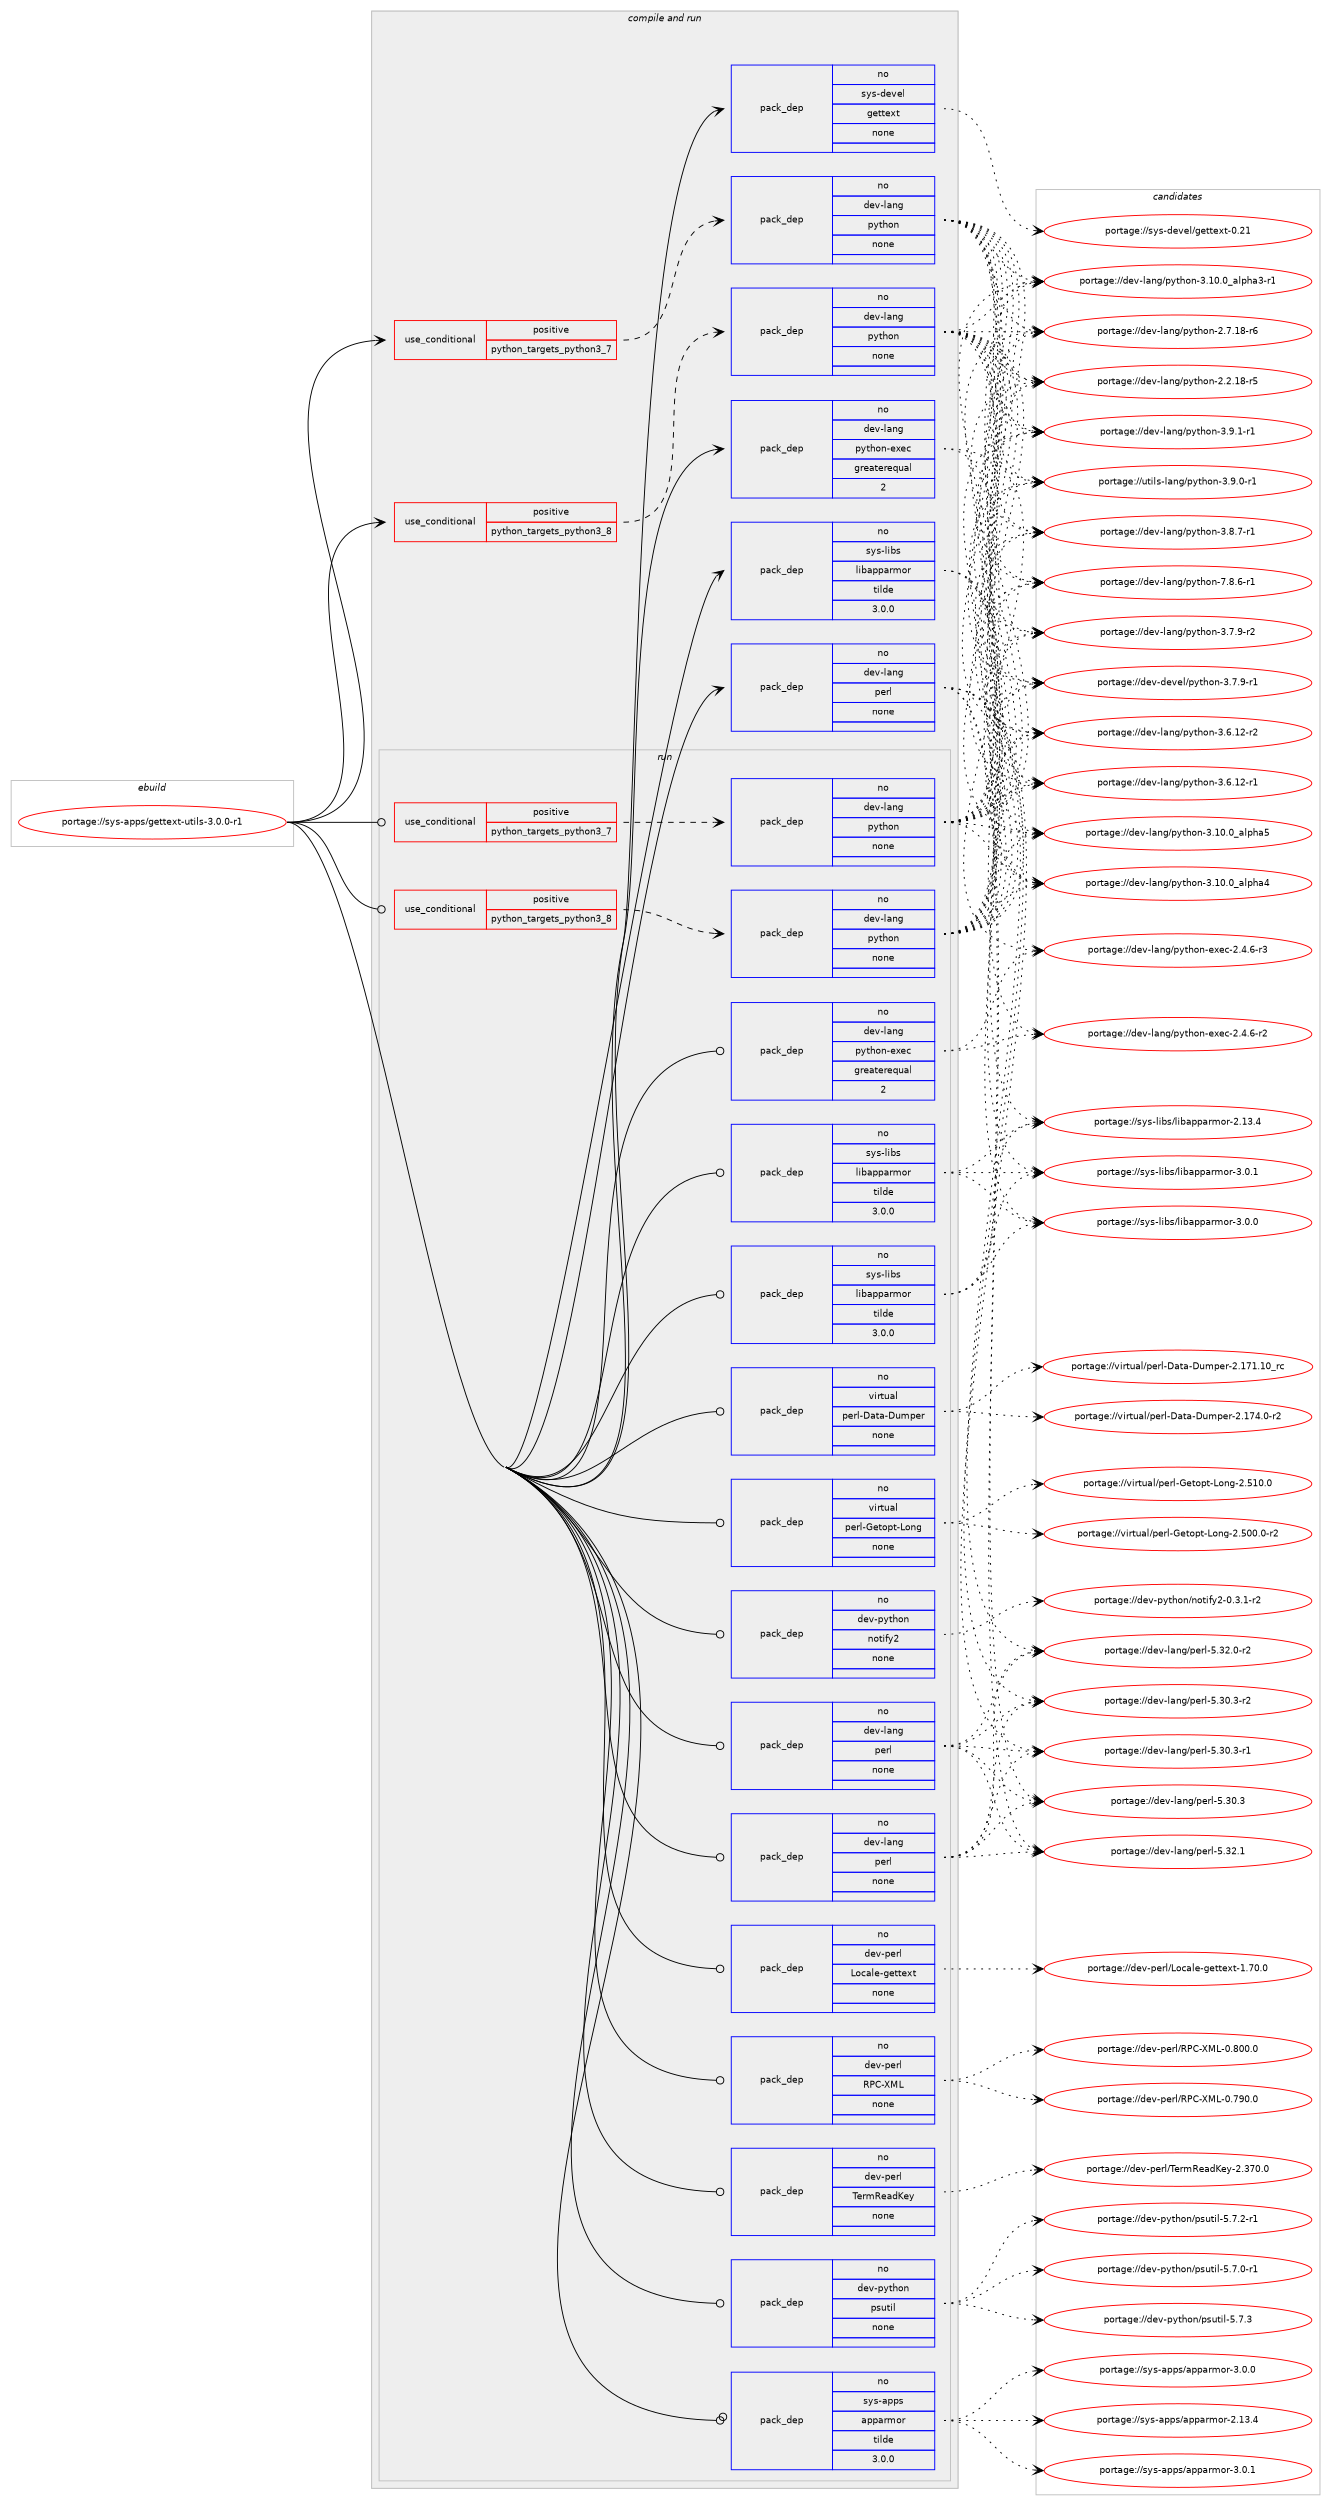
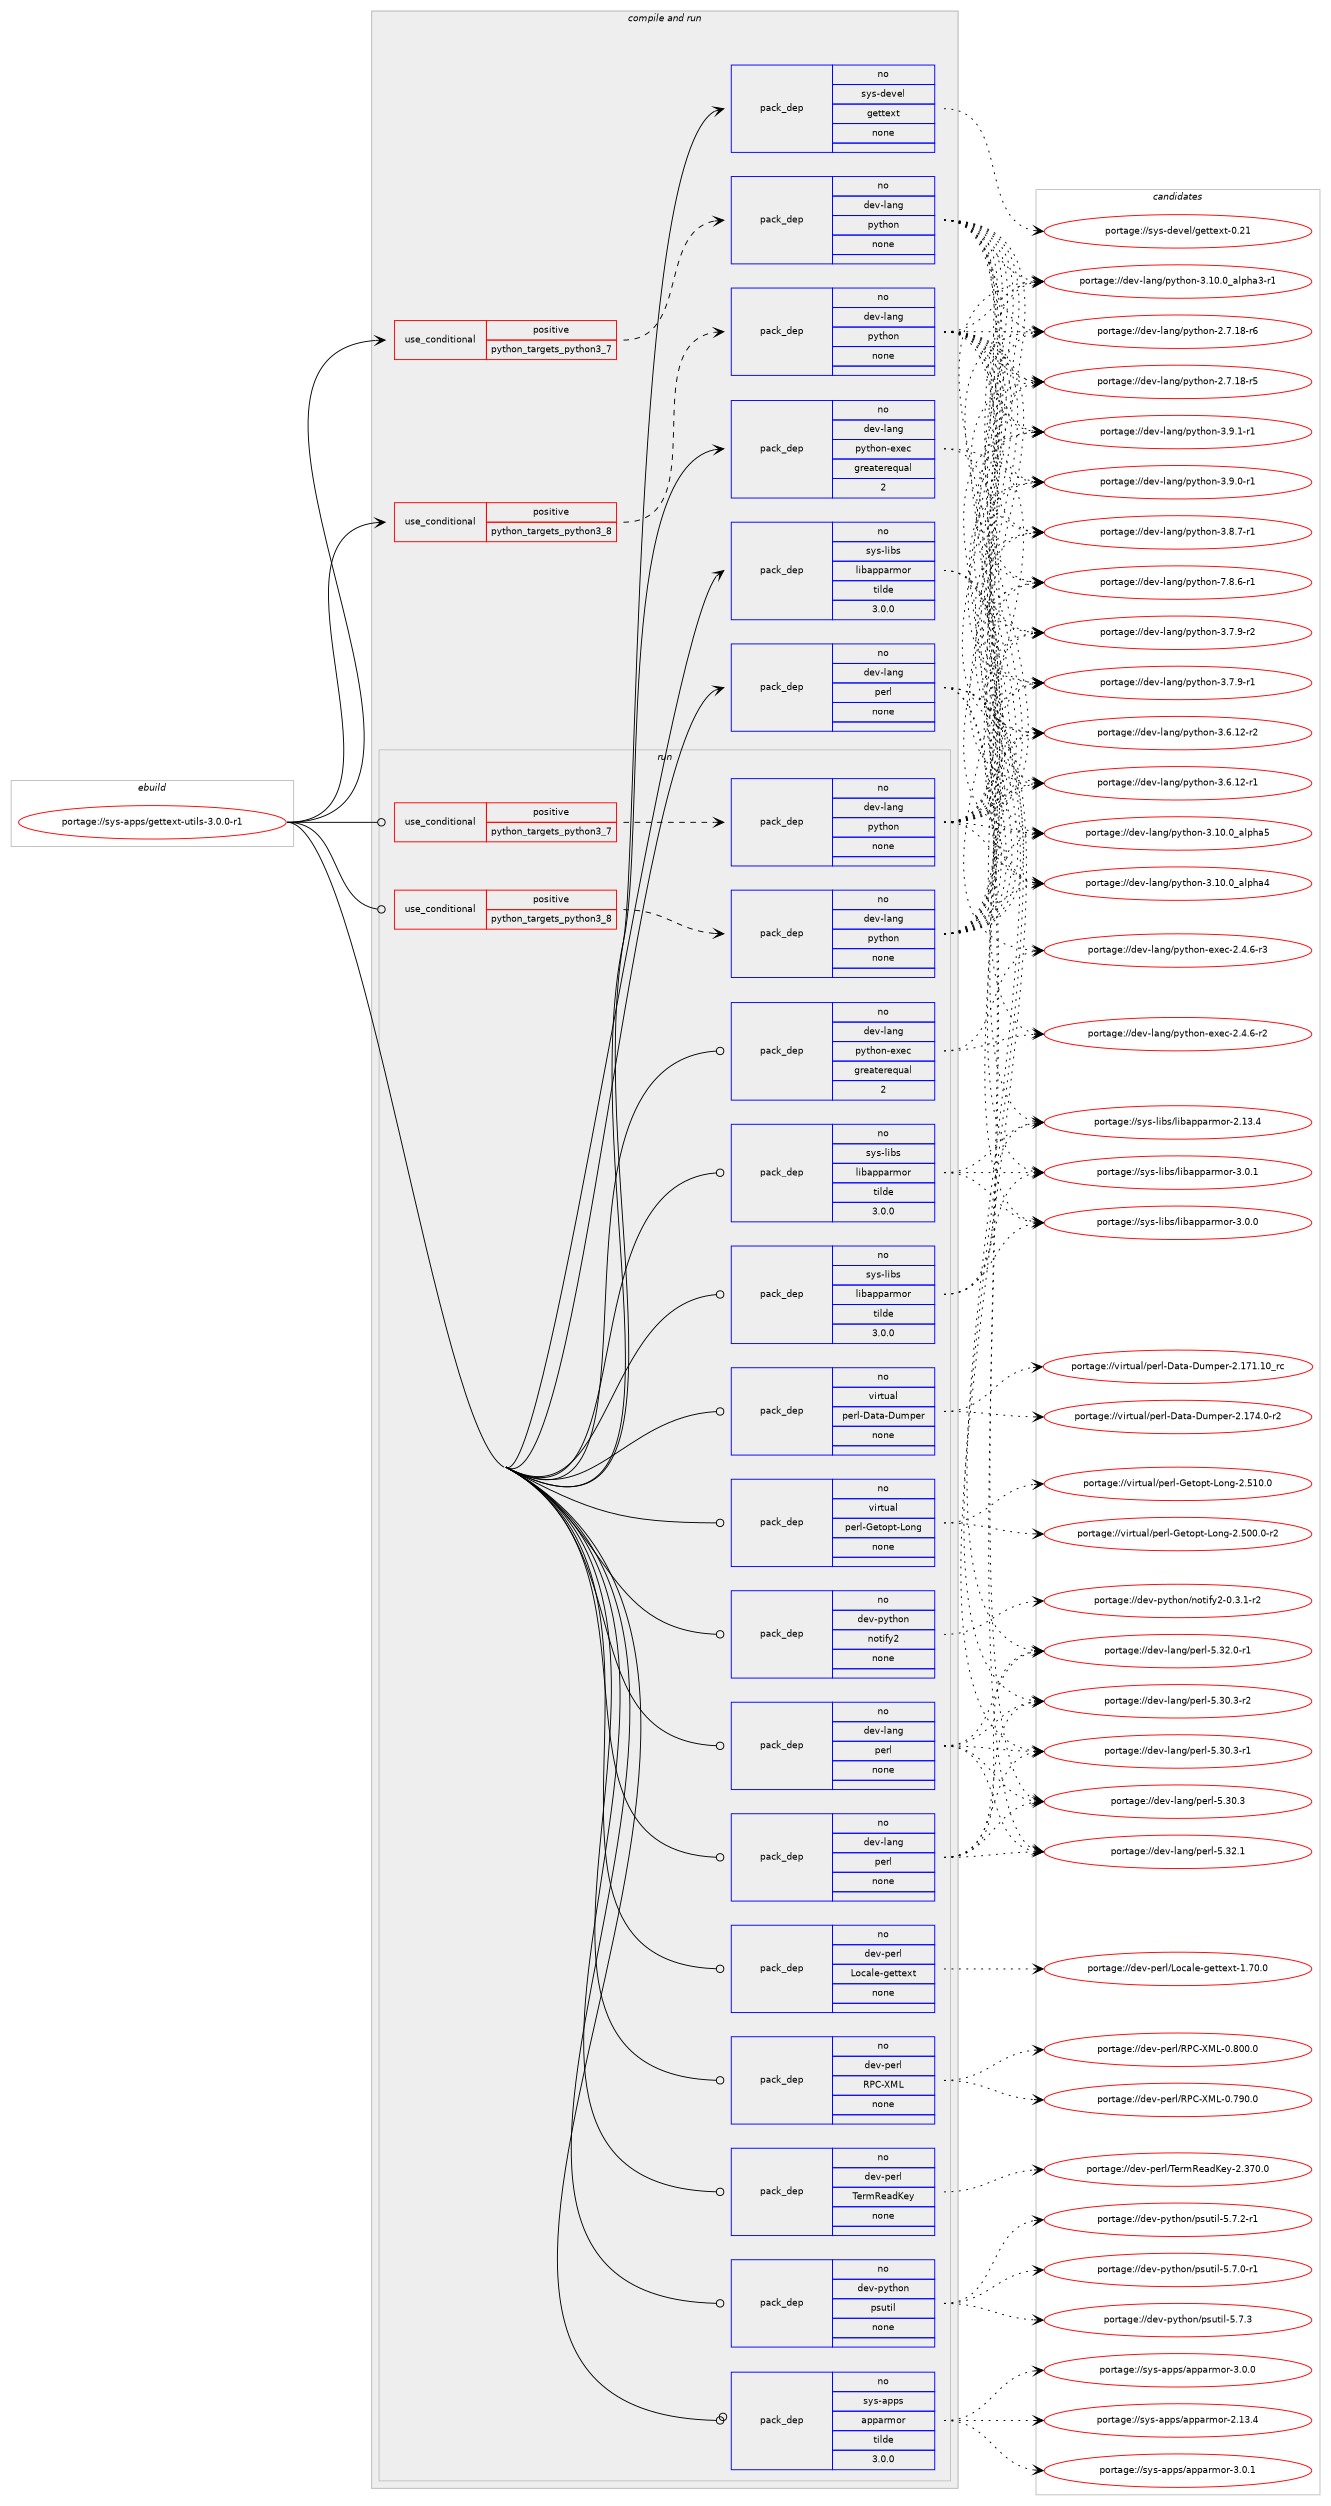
node "portage://dev-lang/python-2.2.18-r5": label "portage://dev-lang/python-2.2.18-r5" -> "portage://dev-lang/python-2.7.18-r5"
node "portage://utils-lang/python-3.9.0-r1": label "portage://utils-lang/python-3.9.0-r1" -> "portage://dev-lang/python-3.9.0-r1"
node "portage://dev-devel/python-3.7.9-r1": label "portage://dev-devel/python-3.7.9-r1" -> "portage://dev-lang/python-3.7.9-r1"
node "portage://dev-lang/perl-5.32.0-r2": label "portage://dev-lang/perl-5.32.0-r2" -> "portage://dev-lang/perl-5.32.0-r1"
